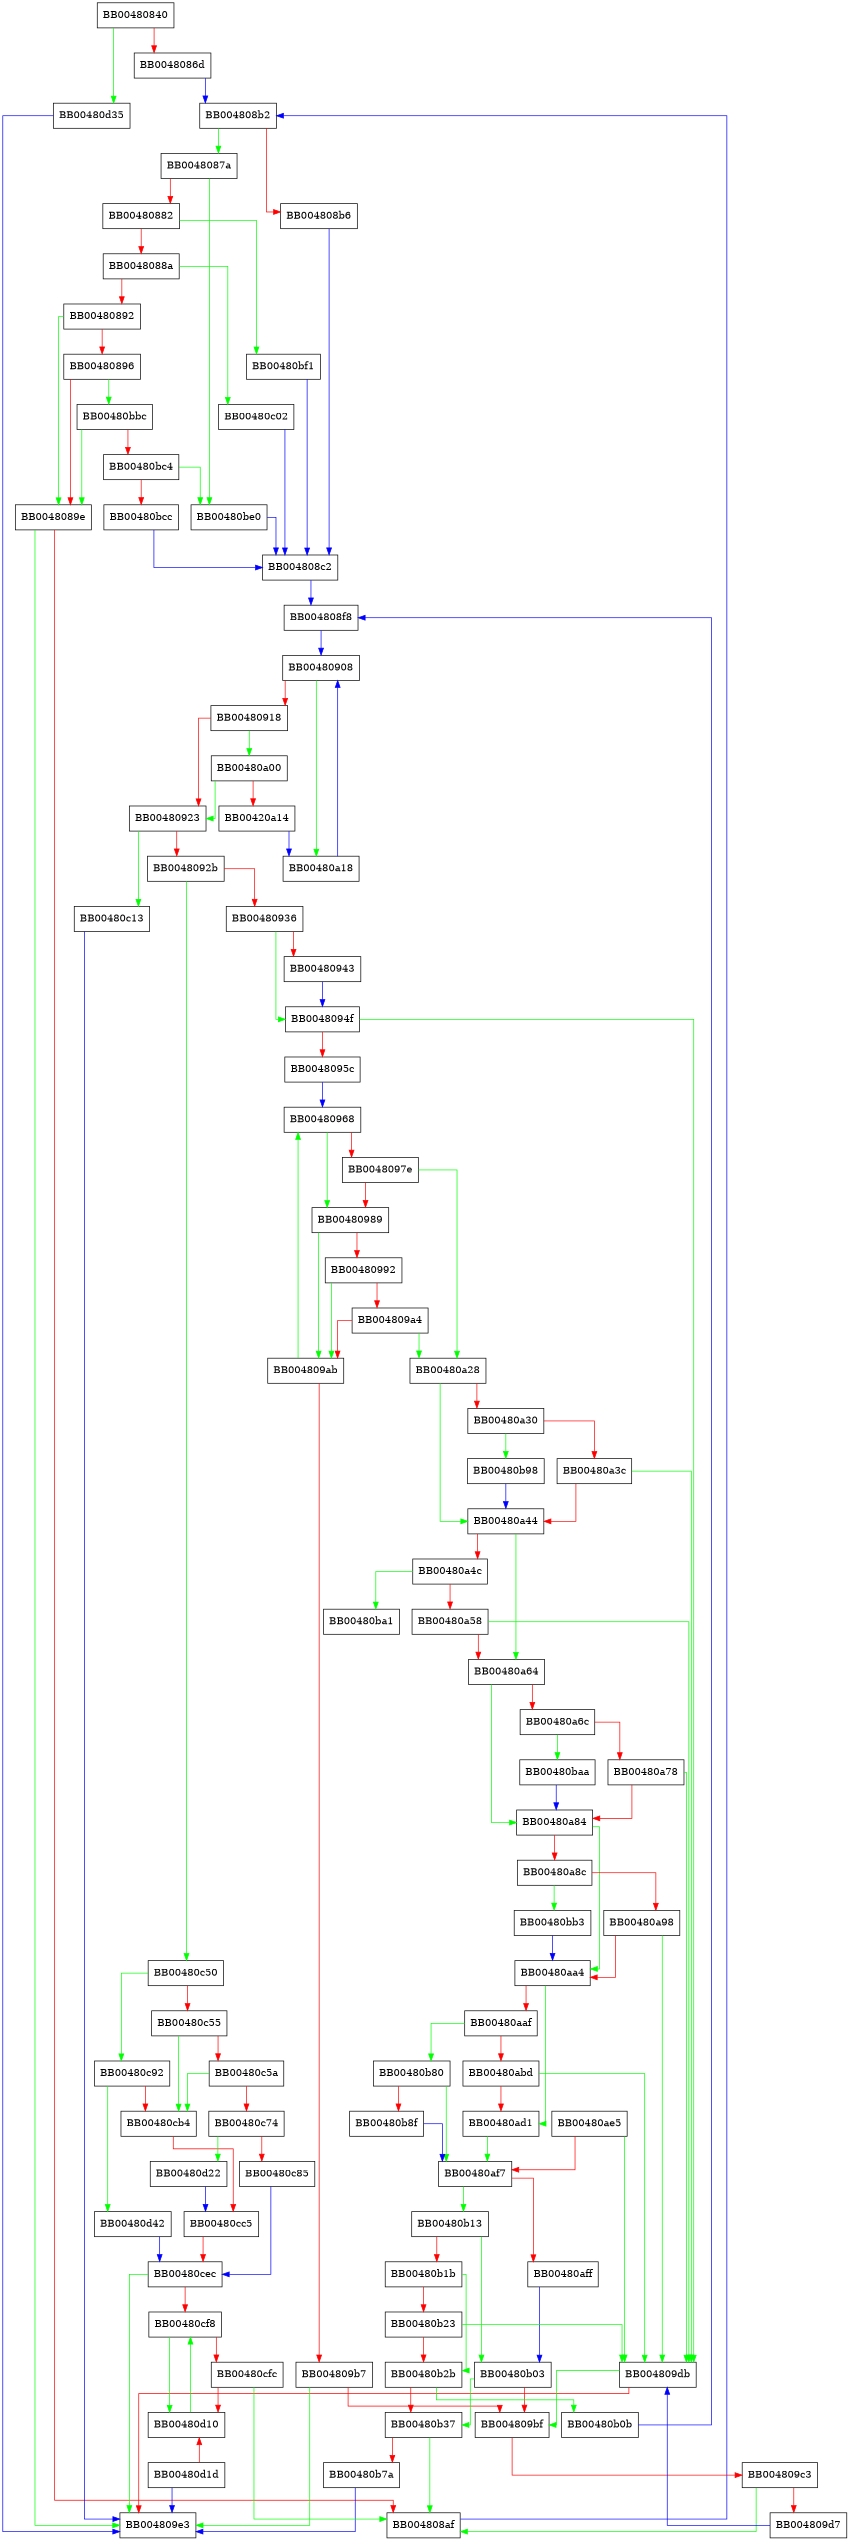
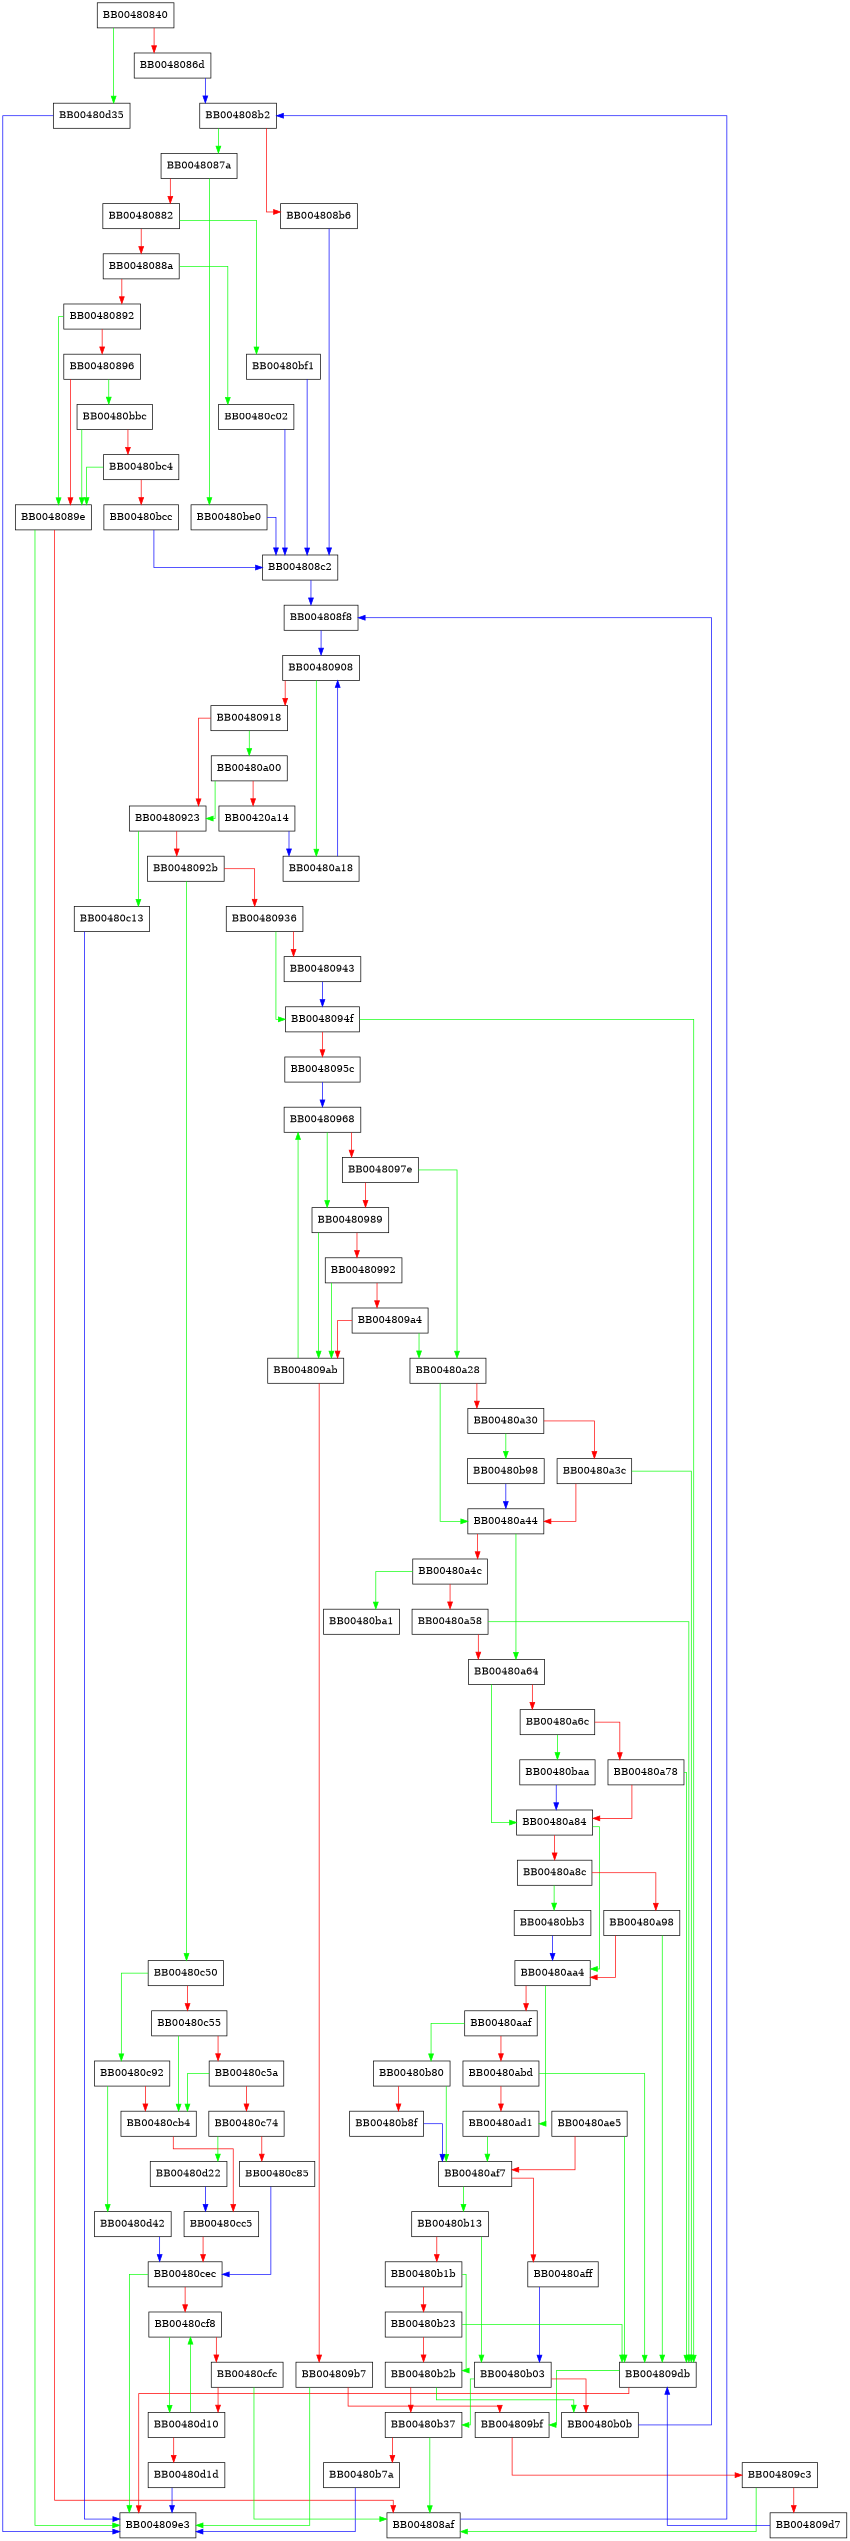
edge "BB00480bc4" -> "BB00480be0": now "BB00480bc4" -> "BB0048089e"
edge "BB00480b03" -> "BB004809bf": now "BB00480b03" -> "BB00480b0b"
edge "BB00480d1d" -> "BB00480d10": reversed
